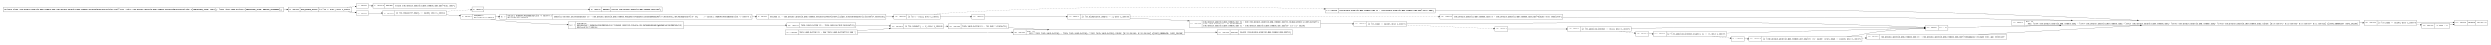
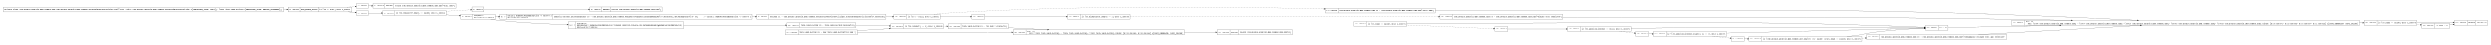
node "15: 0x003e": removed
